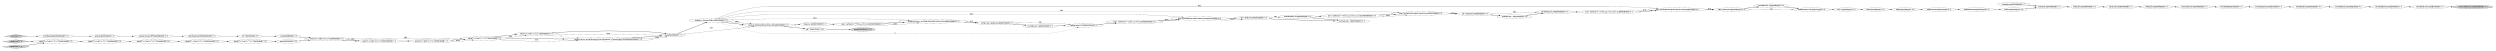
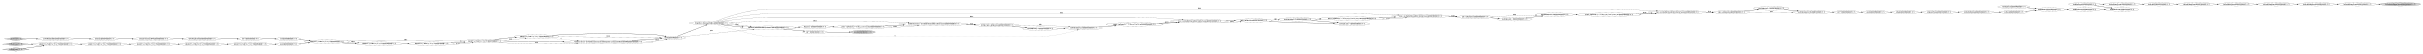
edge "testReducerStream()@@@47@@@['0', '0', '1']" -> "testRollupStream()@@@48@@@['0', '0', '1']": reversed
